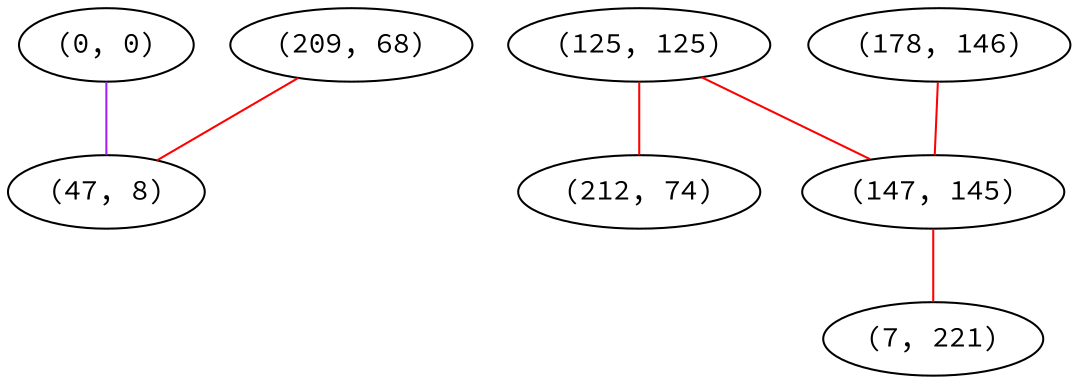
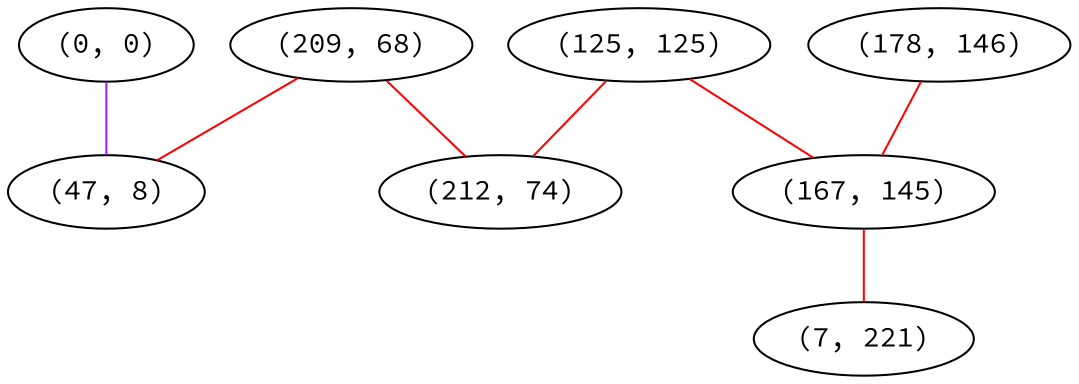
edge "(209, 68)" -- "(212, 74)": added
node "(147, 145)": label "(147, 145)" -> "(167, 145)"
